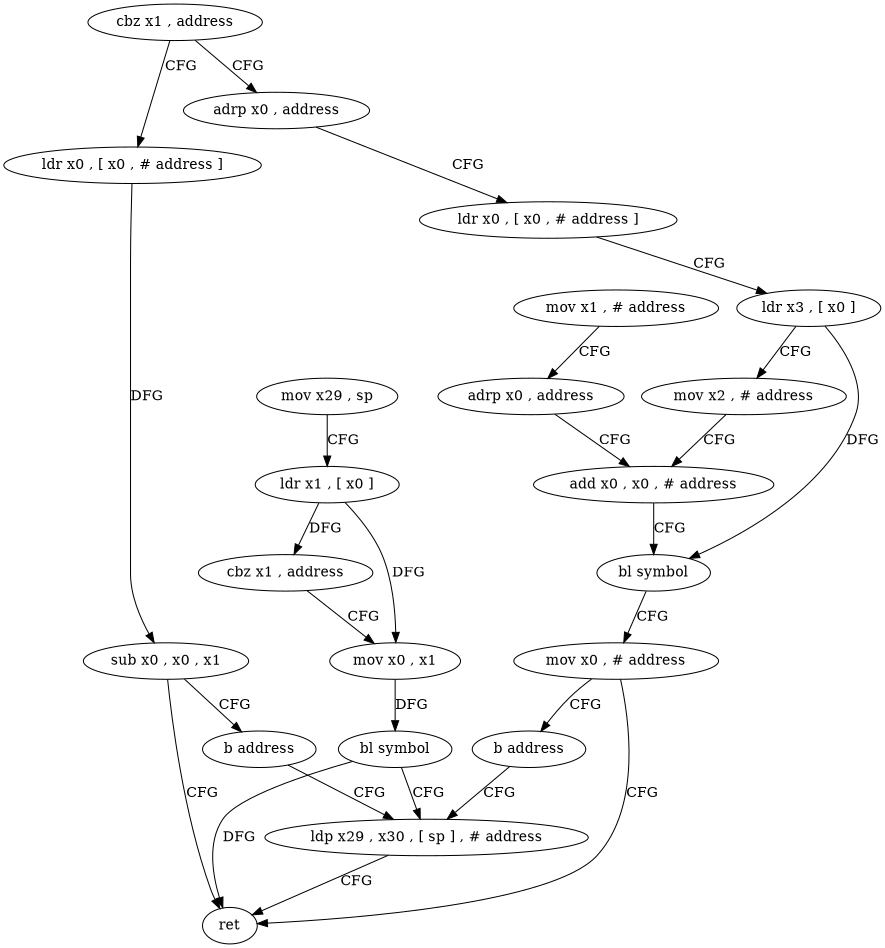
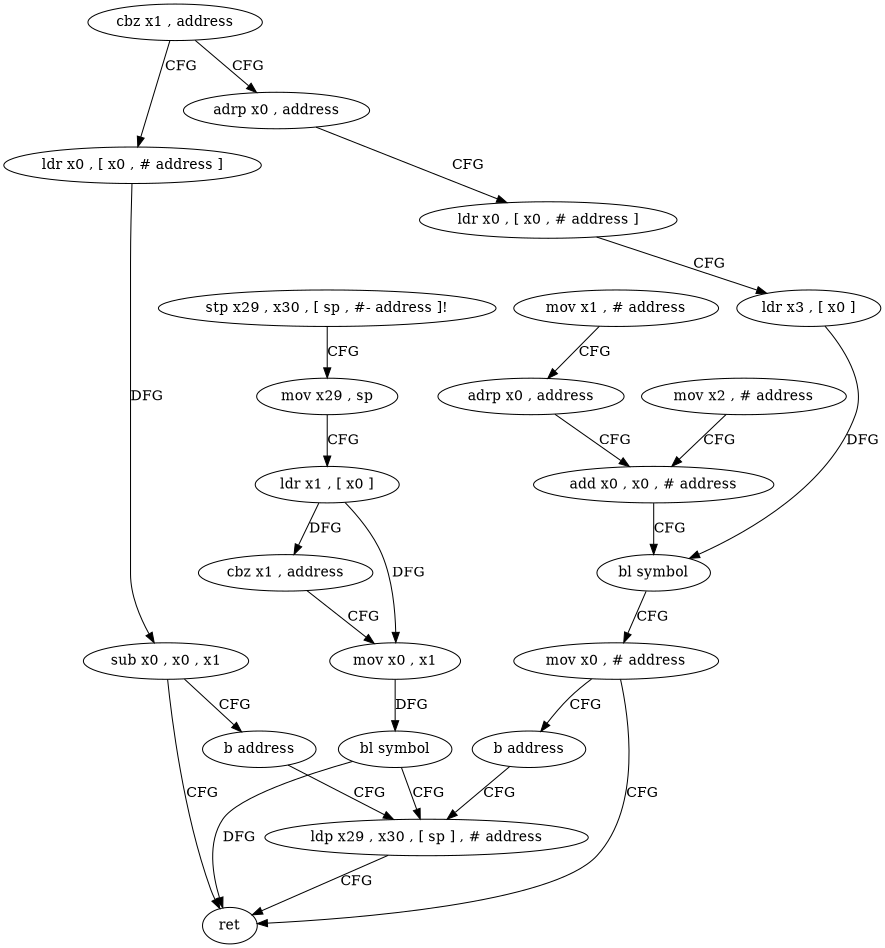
node "stp x29 , x30 , [ sp , #- address ]!": added
edge "ldr x3 , [ x0 ]" -> "mov x2 , # address": removed, label "CFG"
